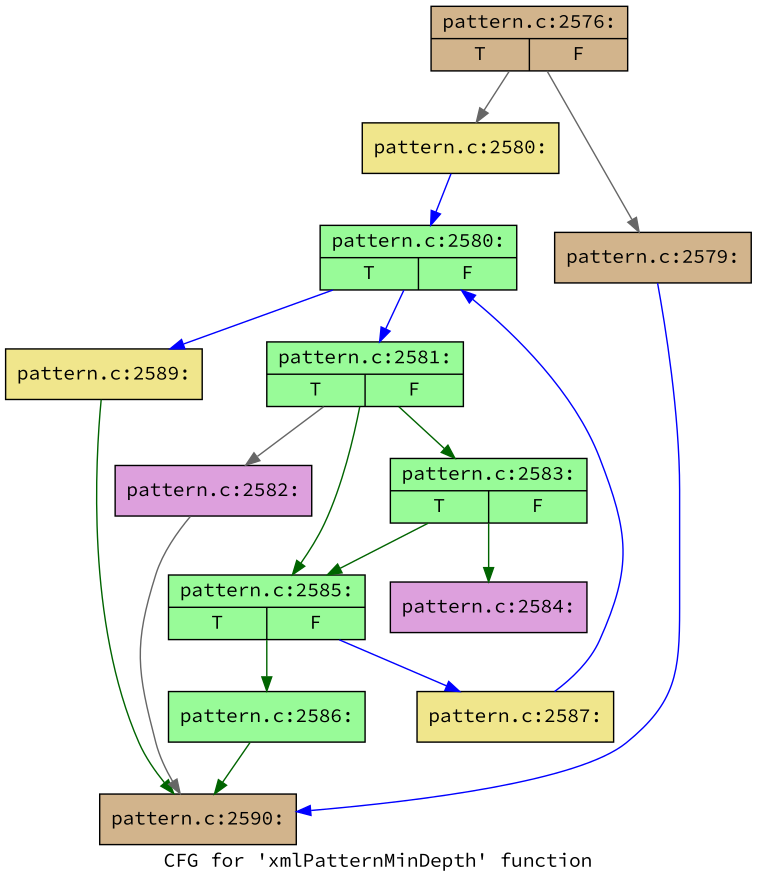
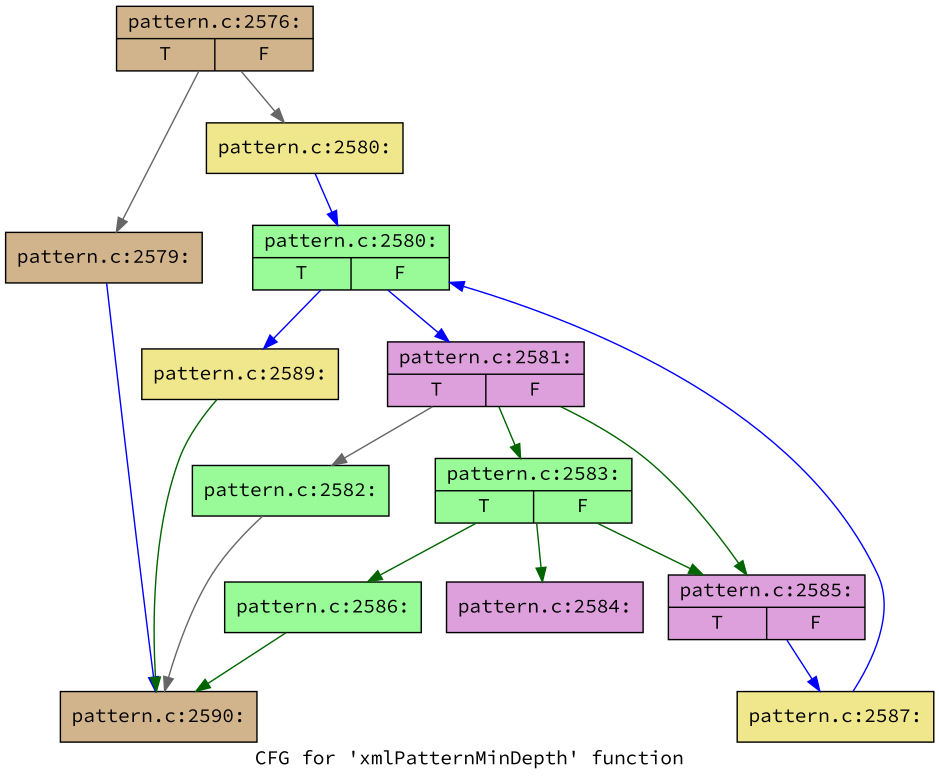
node "pattern.c:2581:": fillcolor palegreen -> plum
node "pattern.c:2582:": fillcolor plum -> palegreen
node "pattern.c:2585:": fillcolor palegreen -> plum
edge "pattern.c:2585:" -> "pattern.c:2586:": now "pattern.c:2583:" -> "pattern.c:2586:"
